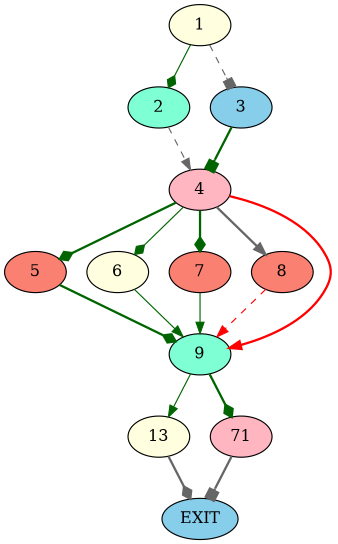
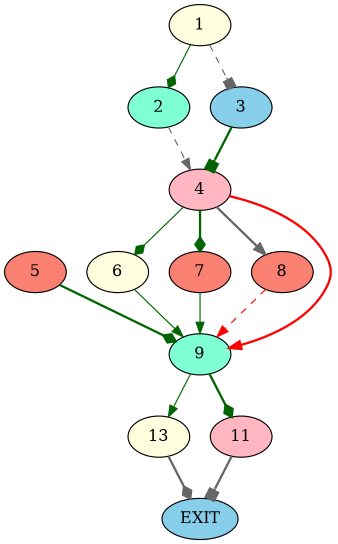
edge "4" -> "5": removed
node "71": label "71" -> "11"
